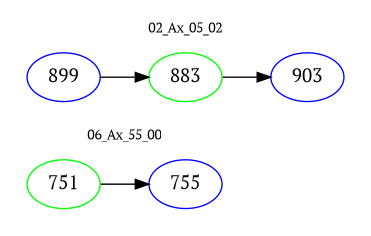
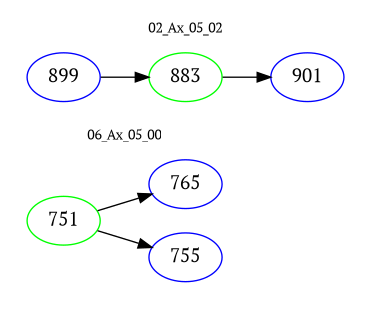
node "903": label "903" -> "901"
cluster "06_Ax_55_00": label "06_Ax_55_00" -> "06_Ax_05_00"
node "765": added
